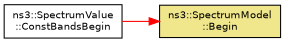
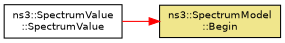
node "ns3::SpectrumValue ::ConstBandsBegin": label "ns3::SpectrumValue ::ConstBandsBegin" -> "ns3::SpectrumValue ::SpectrumValue"
